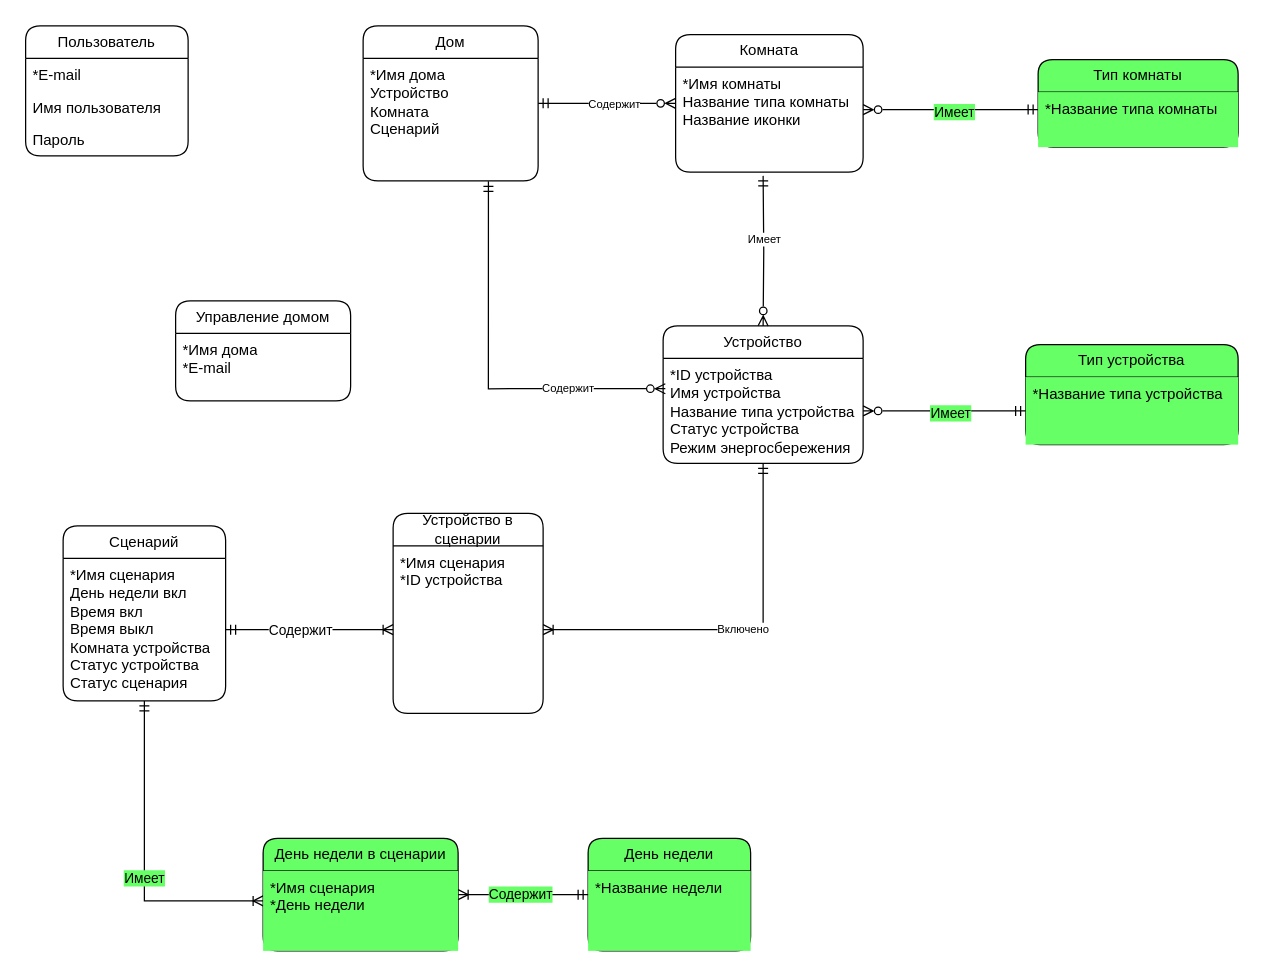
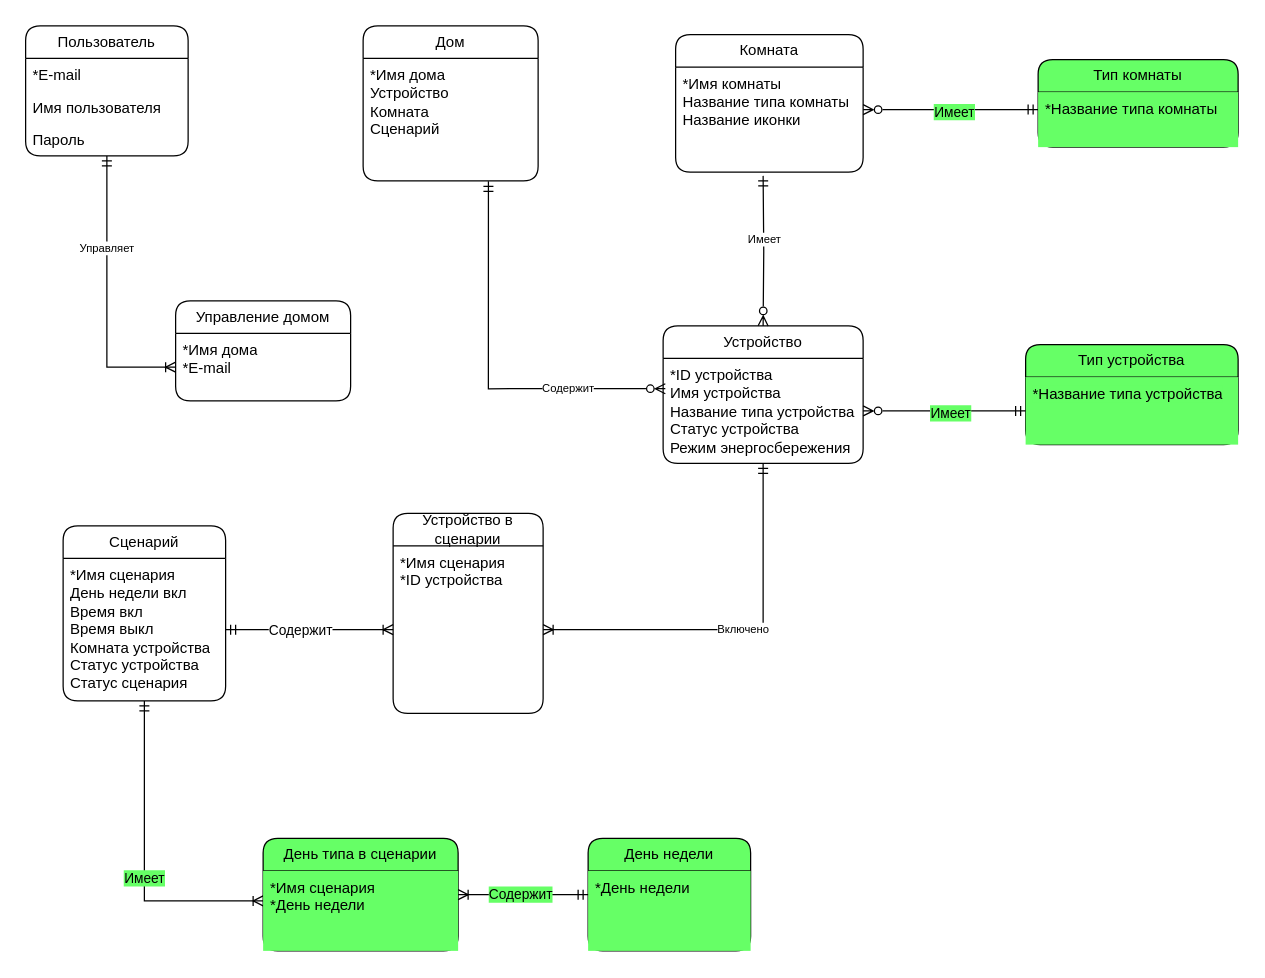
edge "Дом" -- "*Имя комнаты Название типа комнаты Название иконки": removed, label "Содержит"
edge "Пользователь" -- "*Имя дома *E-mail": added, label "Управляет"
node "День недели в сценарии": label "День недели в сценарии" -> "День типа в сценарии"
node "*Название недели": label "*Название недели" -> "*День недели"
